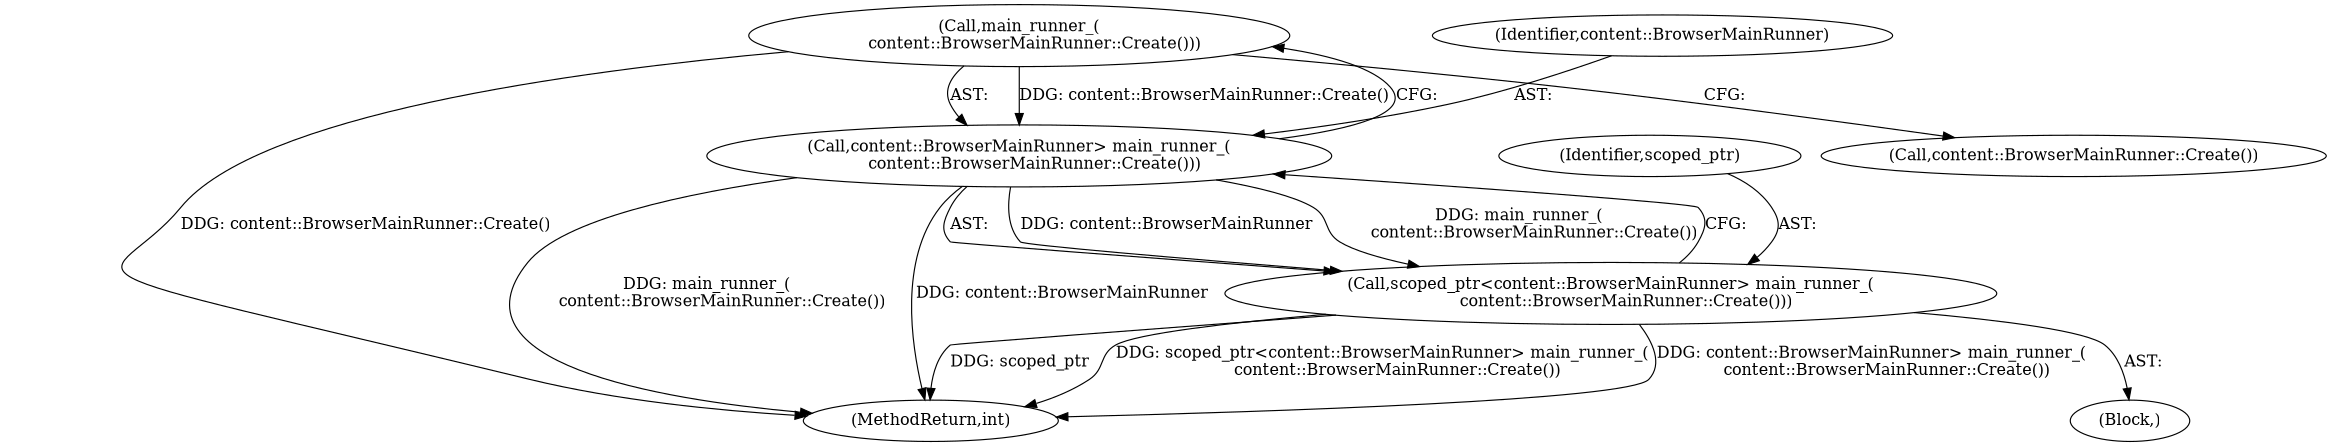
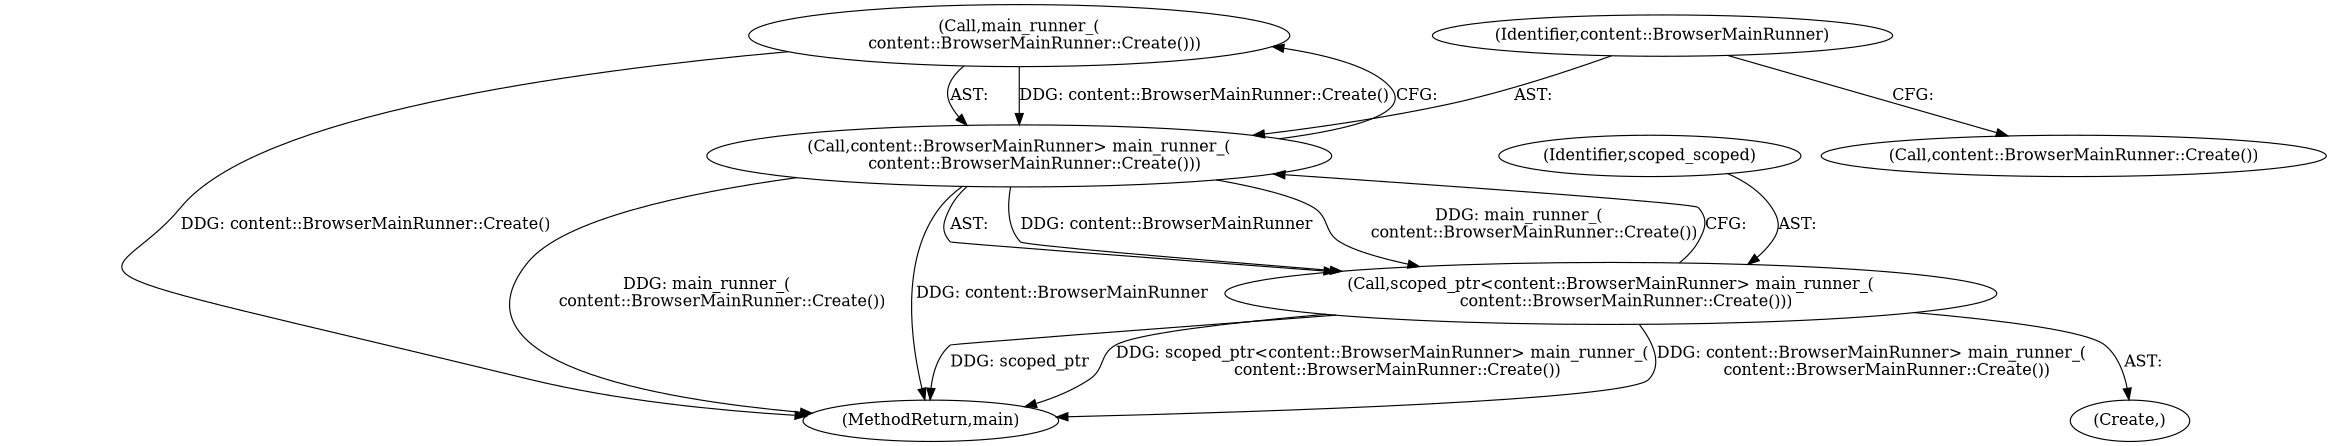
edge "(Call,main_runner_( content::BrowserMainRunner::Create()))" -> "(Call,content::BrowserMainRunner::Create())": now "(Identifier,content::BrowserMainRunner)" -> "(Call,content::BrowserMainRunner::Create())"
node "(Identifier,scoped_ptr)": label "(Identifier,scoped_ptr)" -> "(Identifier,scoped_scoped)"
node "(MethodReturn,int)": label "(MethodReturn,int)" -> "(MethodReturn,main)"
node "(Block,)": label "(Block,)" -> "(Create,)"
